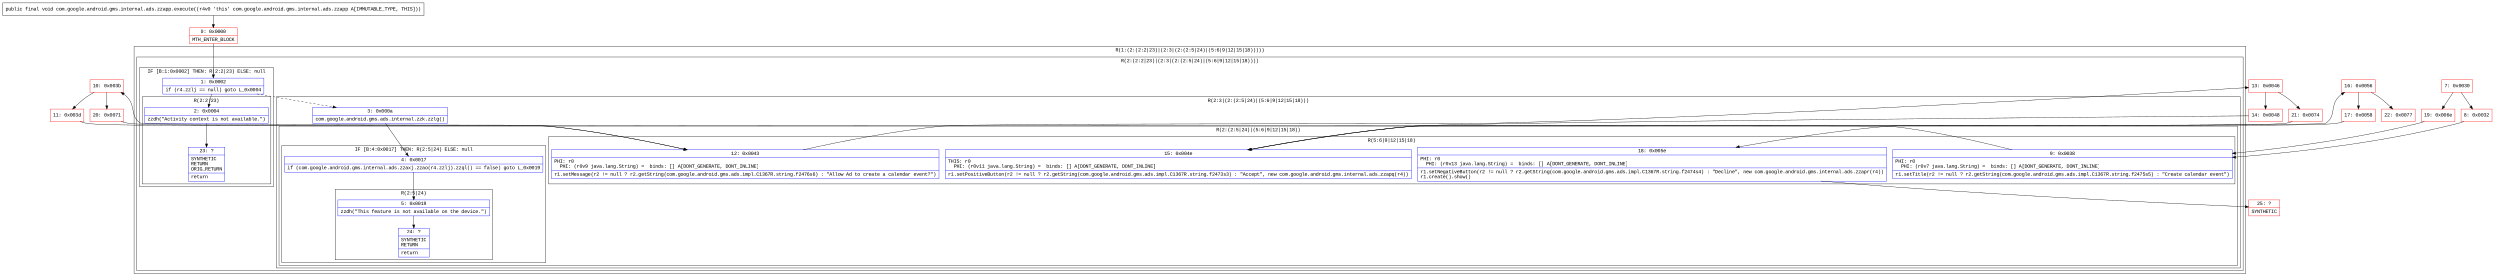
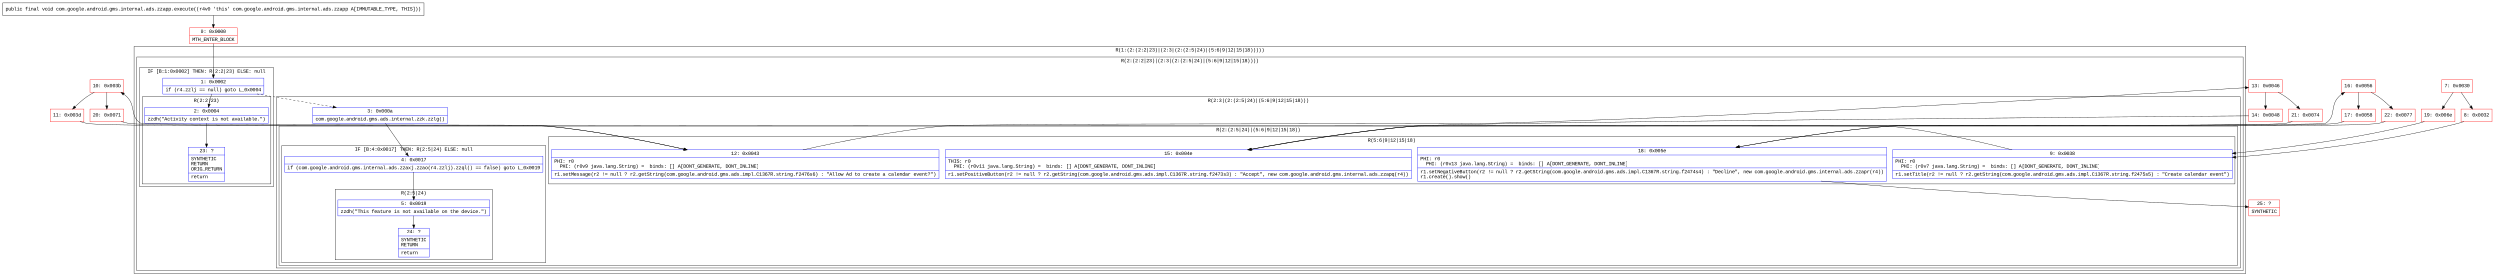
edge "22: 0x0077" -> "18: 0x005e": added
